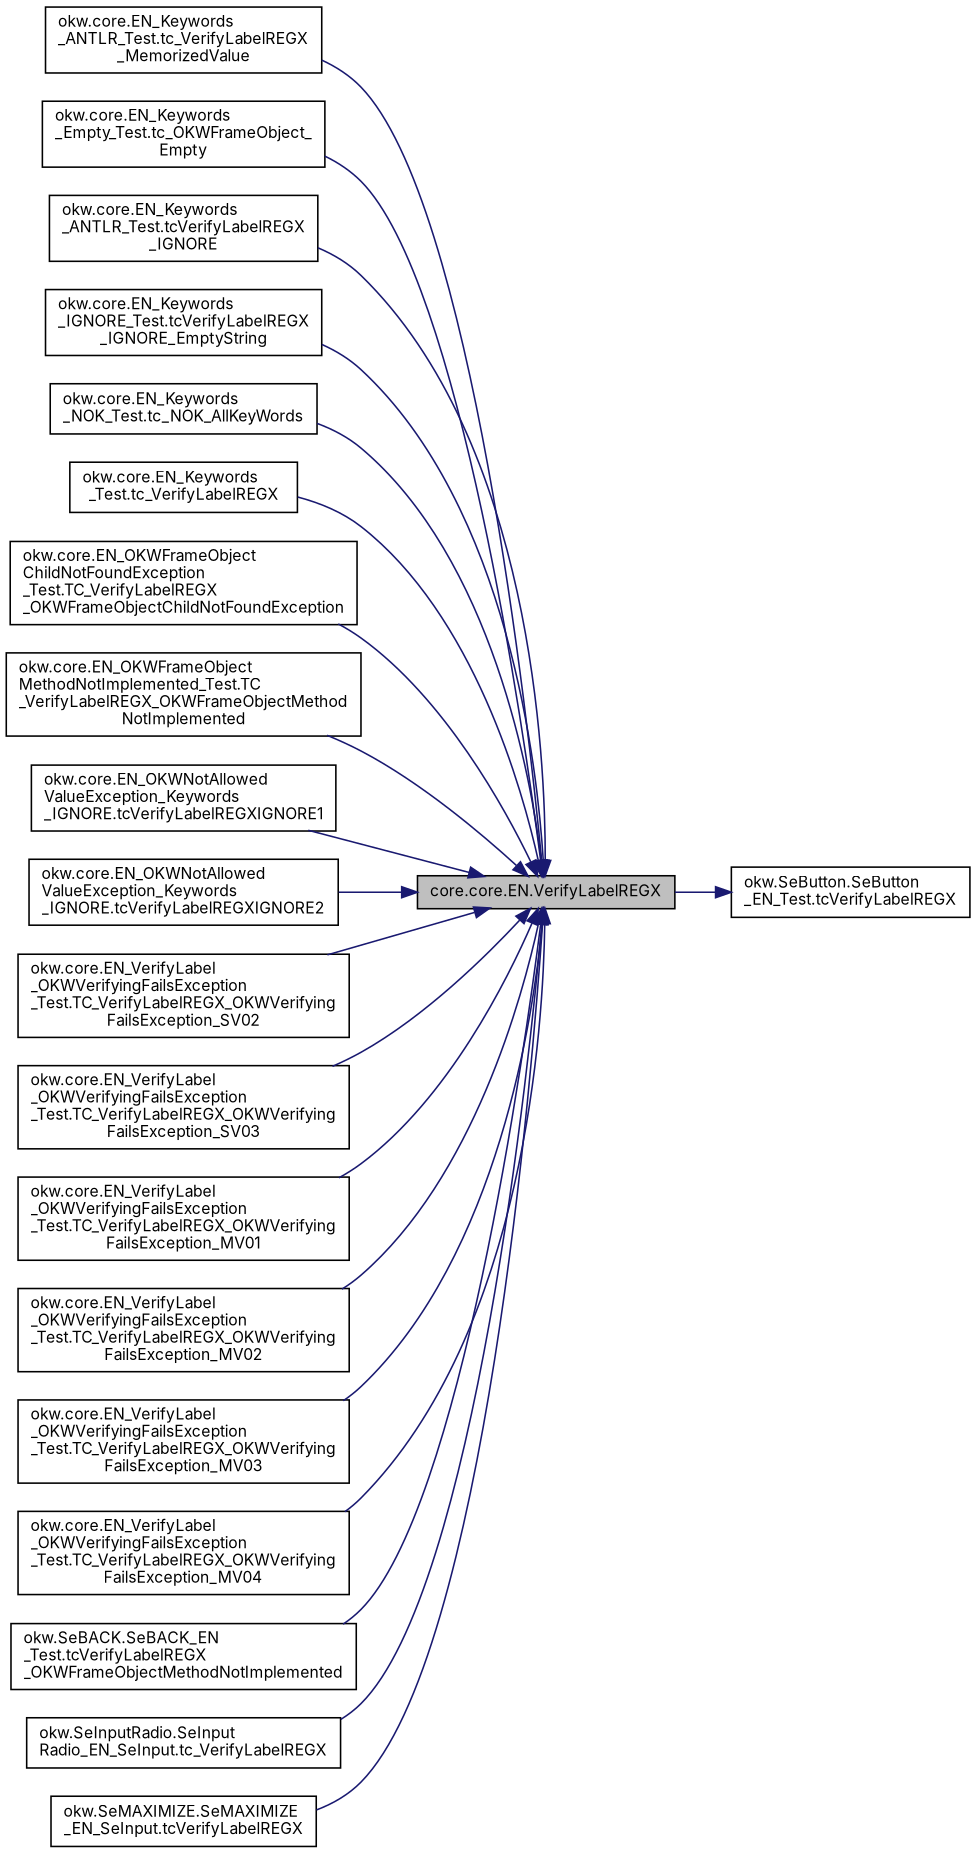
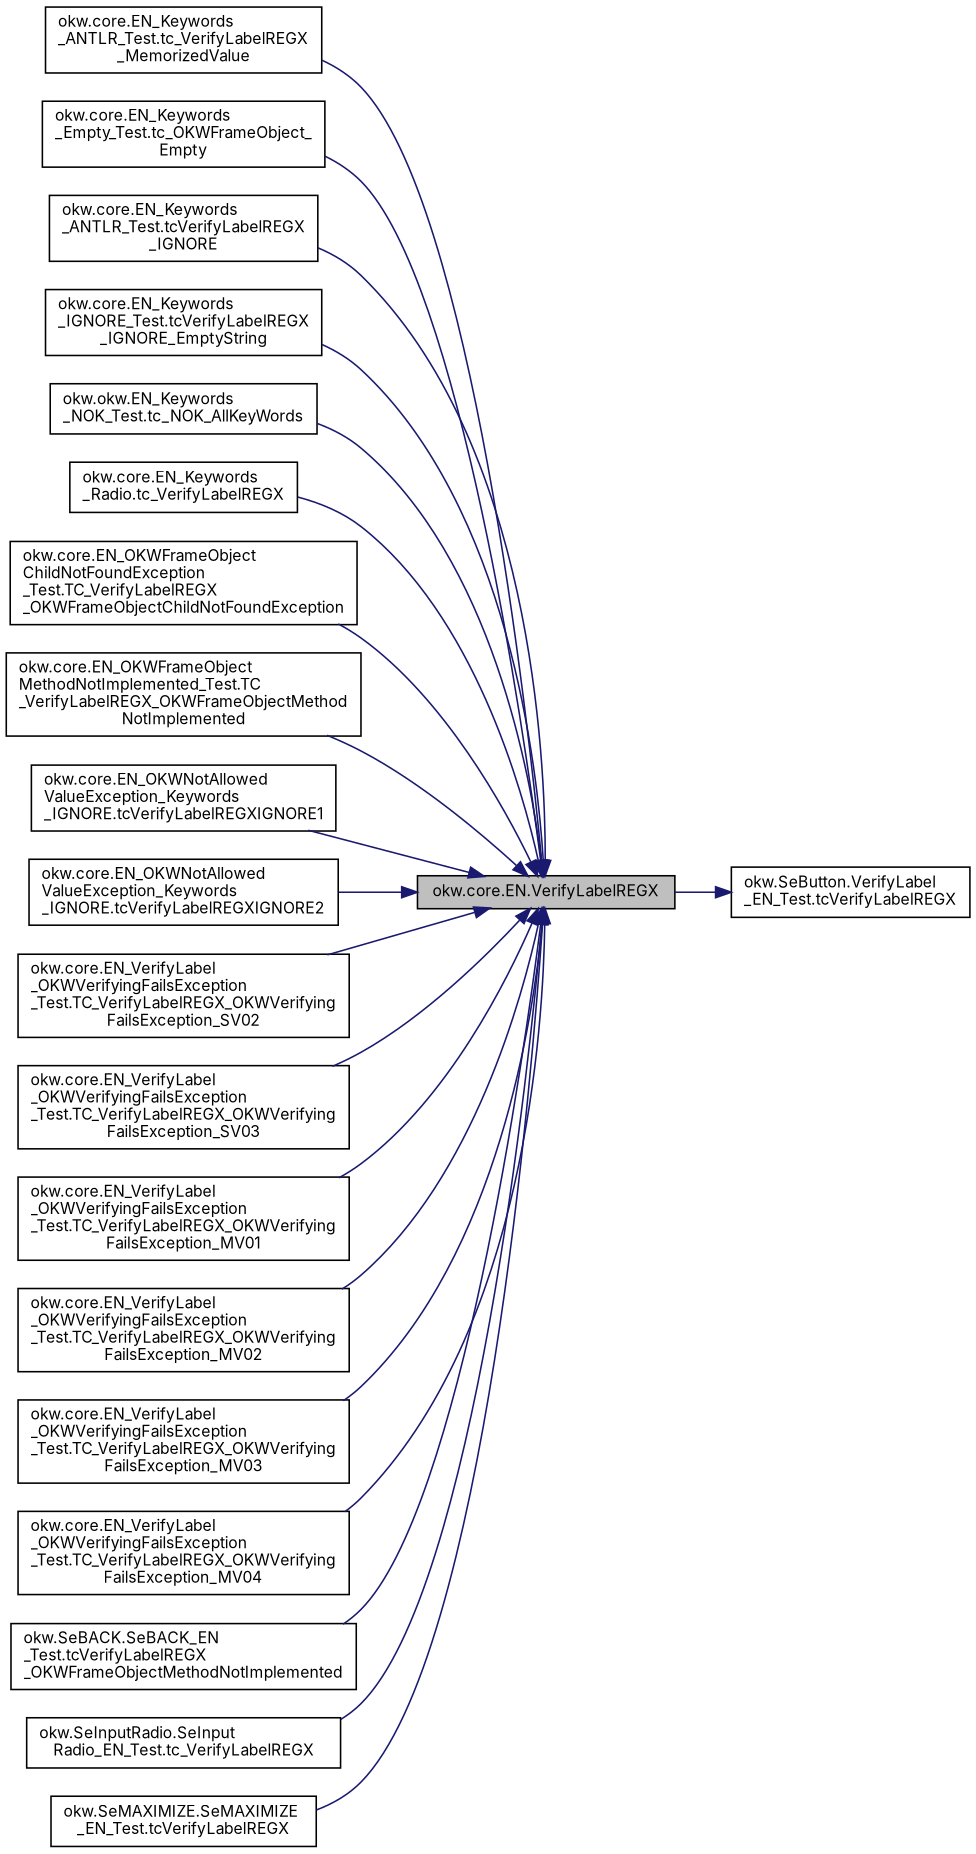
node "okw.core.EN_Keywords _NOK_Test.tc_NOK_AllKeyWords": label "okw.core.EN_Keywords _NOK_Test.tc_NOK_AllKeyWords" -> "okw.okw.EN_Keywords _NOK_Test.tc_NOK_AllKeyWords"
node "okw.core.EN_Keywords _Test.tc_VerifyLabelREGX": label "okw.core.EN_Keywords _Test.tc_VerifyLabelREGX" -> "okw.core.EN_Keywords _Radio.tc_VerifyLabelREGX"
node "core.core.EN.VerifyLabelREGX": label "core.core.EN.VerifyLabelREGX" -> "okw.core.EN.VerifyLabelREGX"
node "okw.SeButton.SeButton _EN_Test.tcVerifyLabelREGX": label "okw.SeButton.SeButton _EN_Test.tcVerifyLabelREGX" -> "okw.SeButton.VerifyLabel _EN_Test.tcVerifyLabelREGX"
node "okw.SeInputRadio.SeInput Radio_EN_SeInput.tc_VerifyLabelREGX": label "okw.SeInputRadio.SeInput Radio_EN_SeInput.tc_VerifyLabelREGX" -> "okw.SeInputRadio.SeInput Radio_EN_Test.tc_VerifyLabelREGX"
node "okw.SeMAXIMIZE.SeMAXIMIZE _EN_SeInput.tcVerifyLabelREGX": label "okw.SeMAXIMIZE.SeMAXIMIZE _EN_SeInput.tcVerifyLabelREGX" -> "okw.SeMAXIMIZE.SeMAXIMIZE _EN_Test.tcVerifyLabelREGX"
